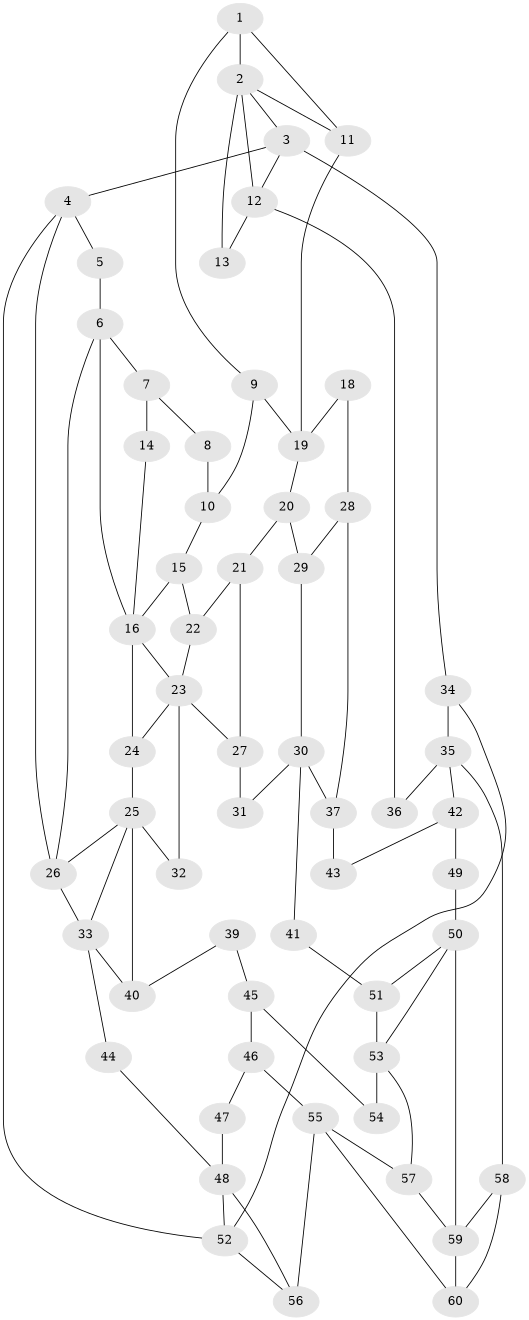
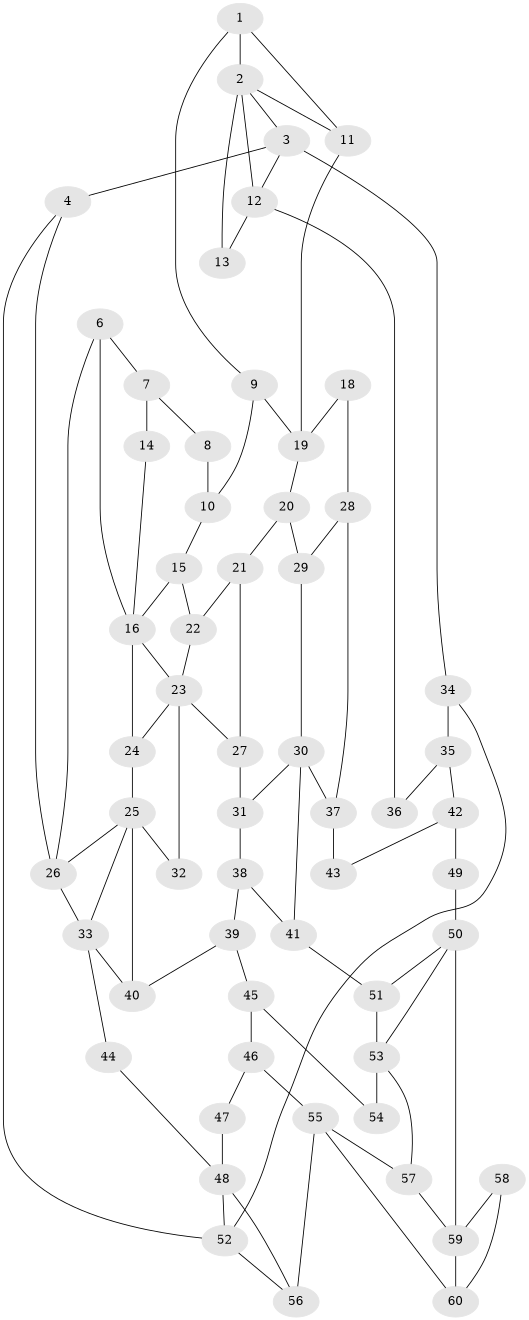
node "5": removed
node "38": added
edge "35" -- "58": removed
